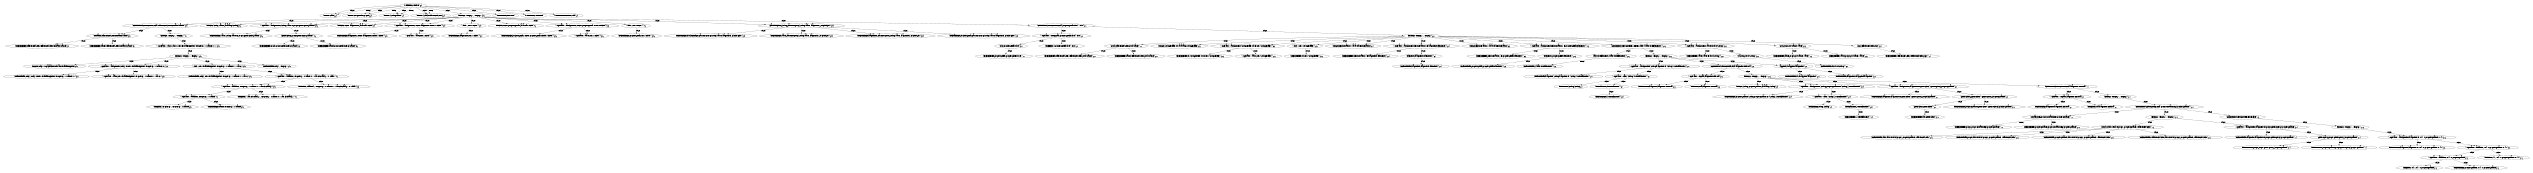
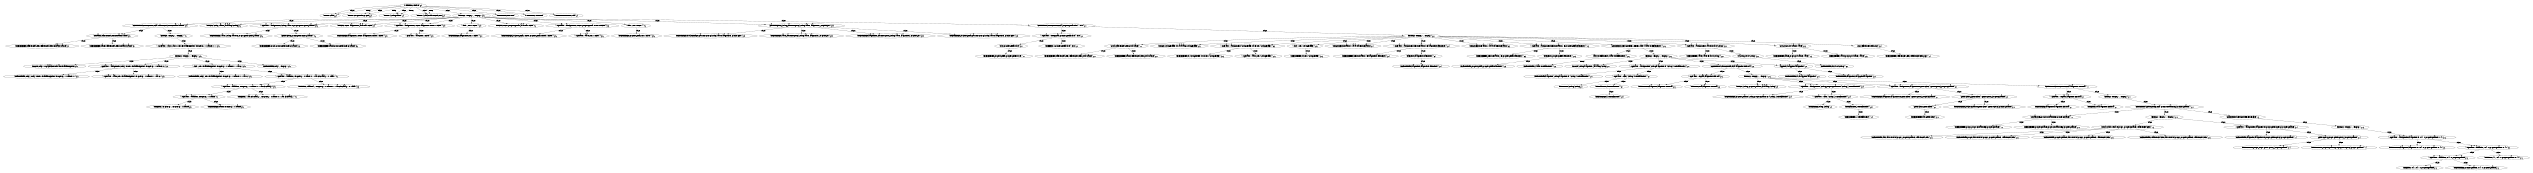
node "(LOCAL,String fragment: java.lang.String)": added
edge "(containsKey,props.containsKey(propertyName))" -> "(IDENTIFIER,props,props.containsKey(propertyName))": label "DDG: " -> "AST: "
